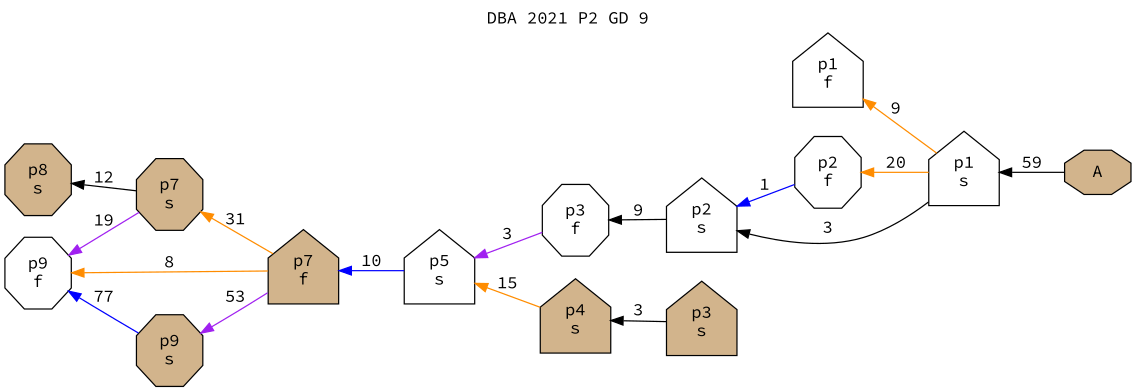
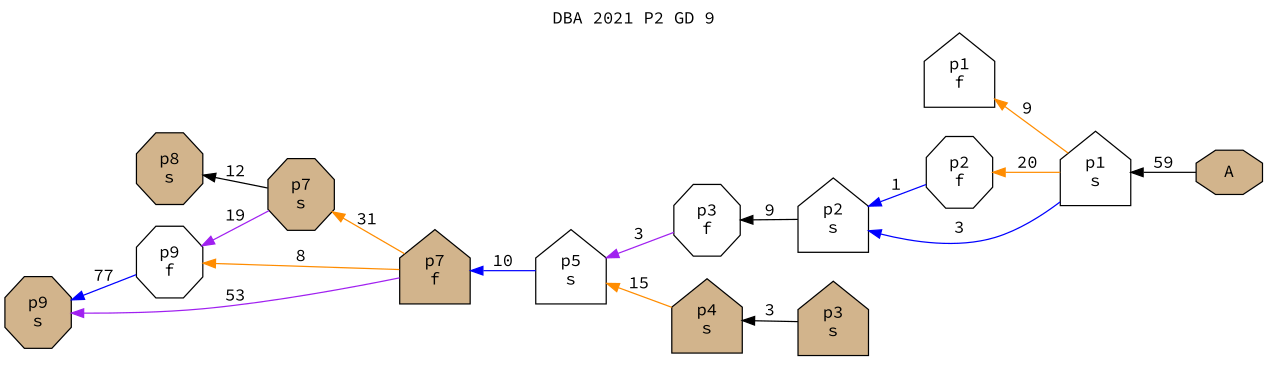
edge "p1 s" -> "p2 s": color black -> blue
edge "p9 s" -> "p9 f": reversed
